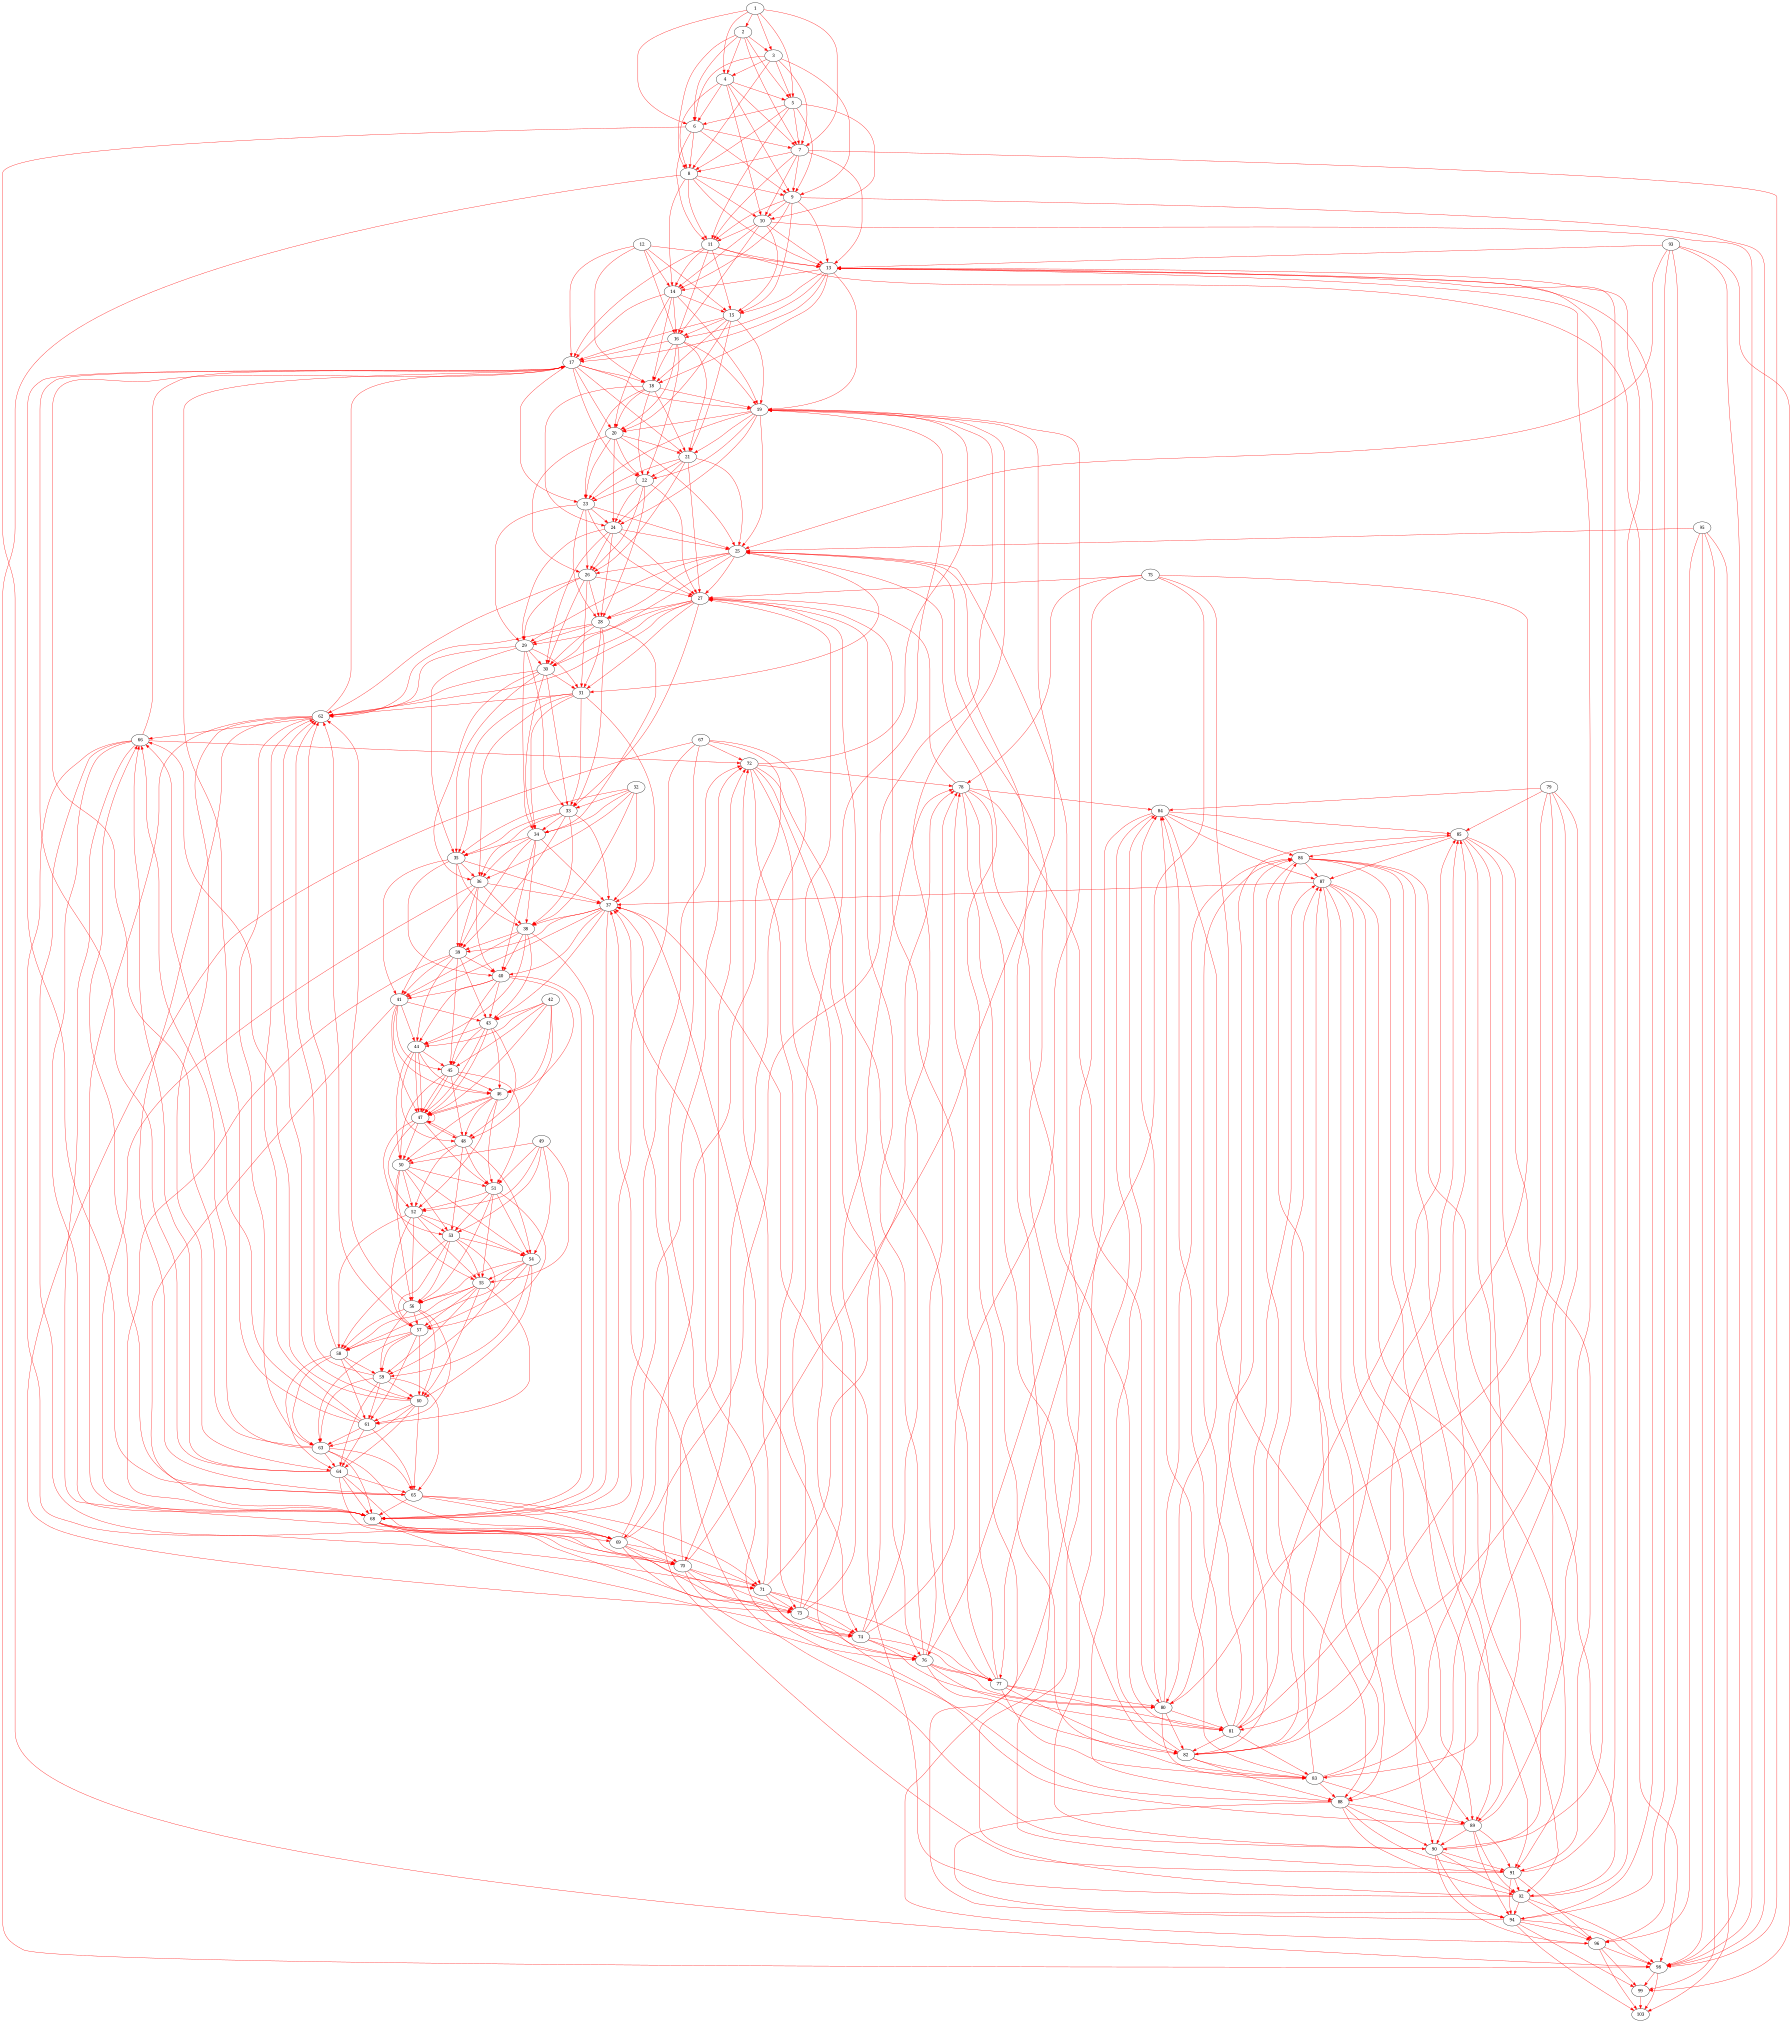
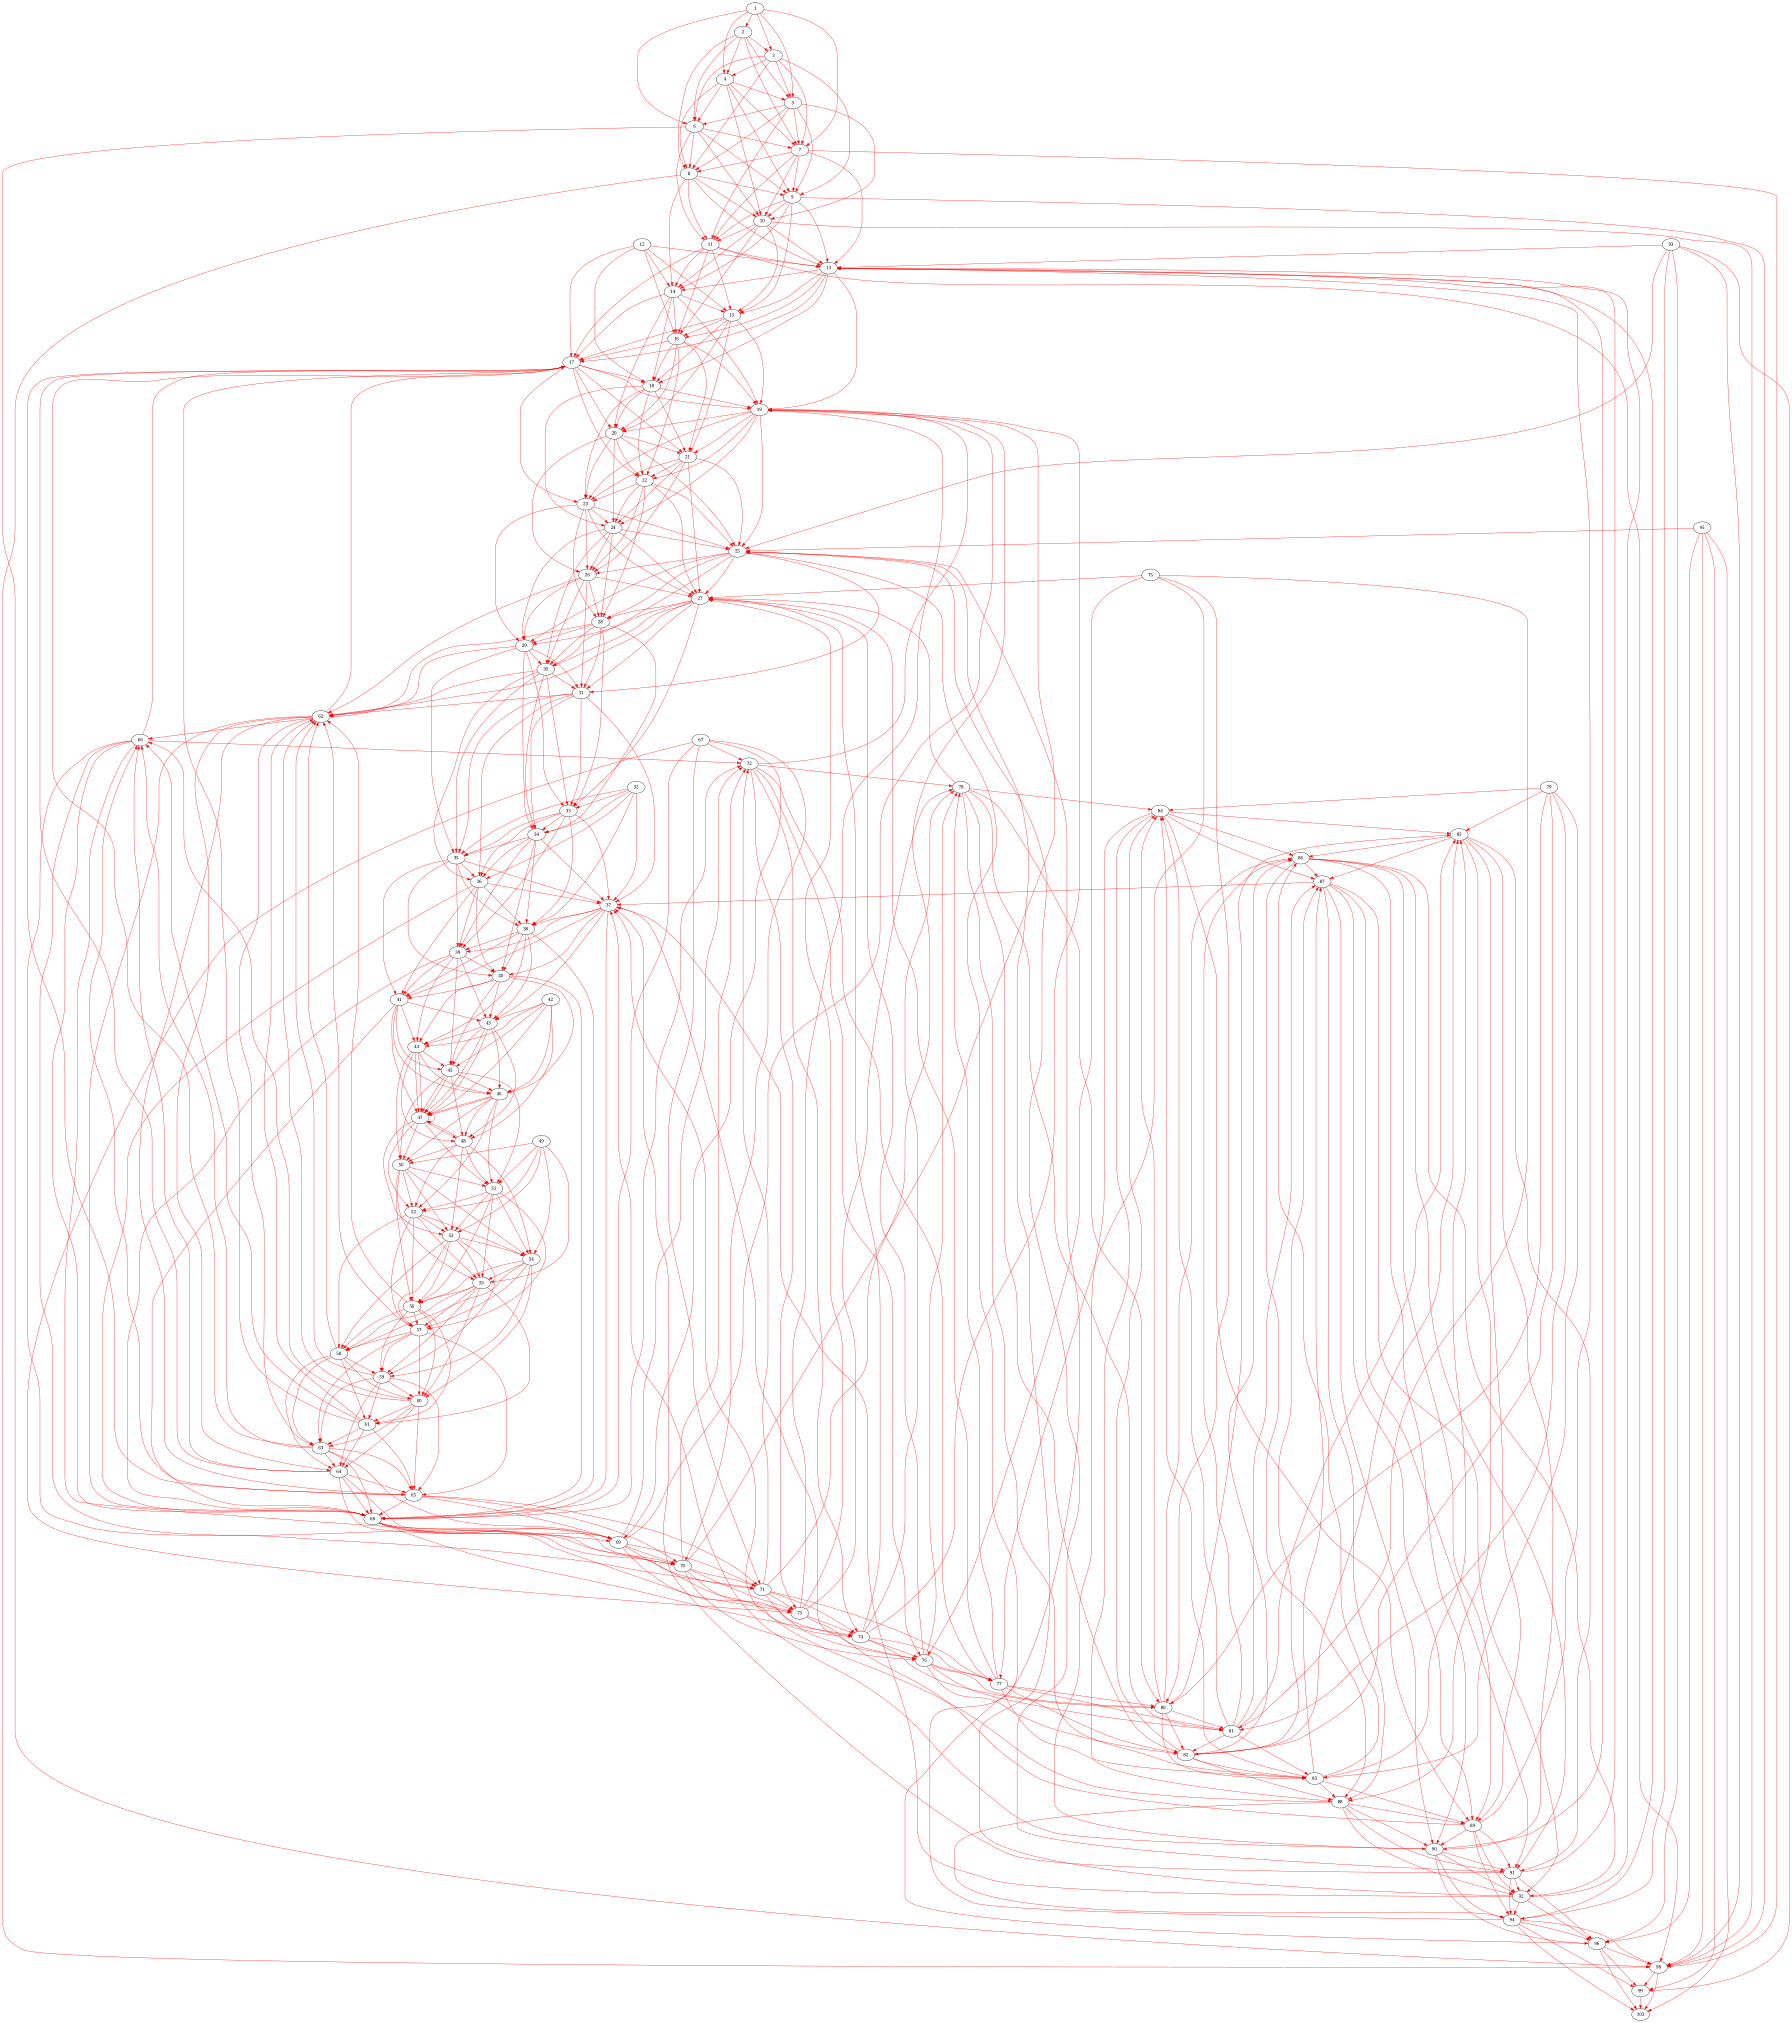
edge "6" -> "10": added
edge "22" -> "25": added
edge "75" -> "78": removed
edge "57" -> "61": now "57" -> "65"
edge "92" -> "98": removed
